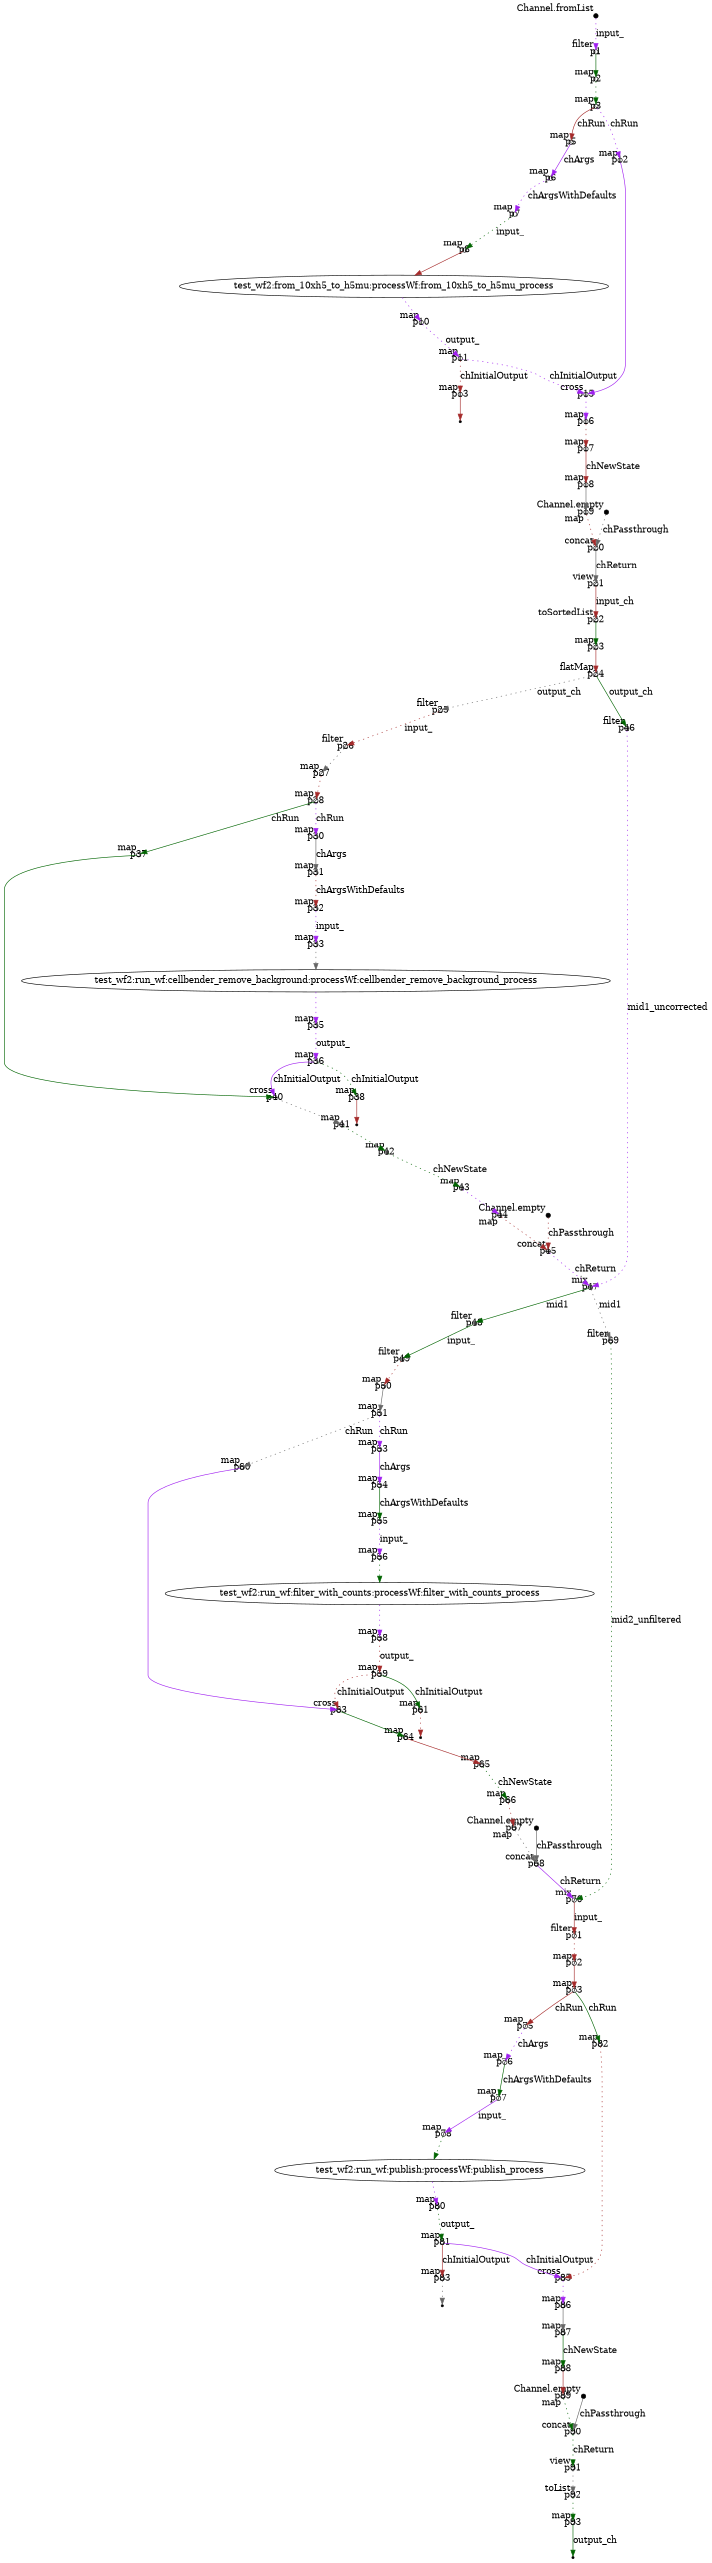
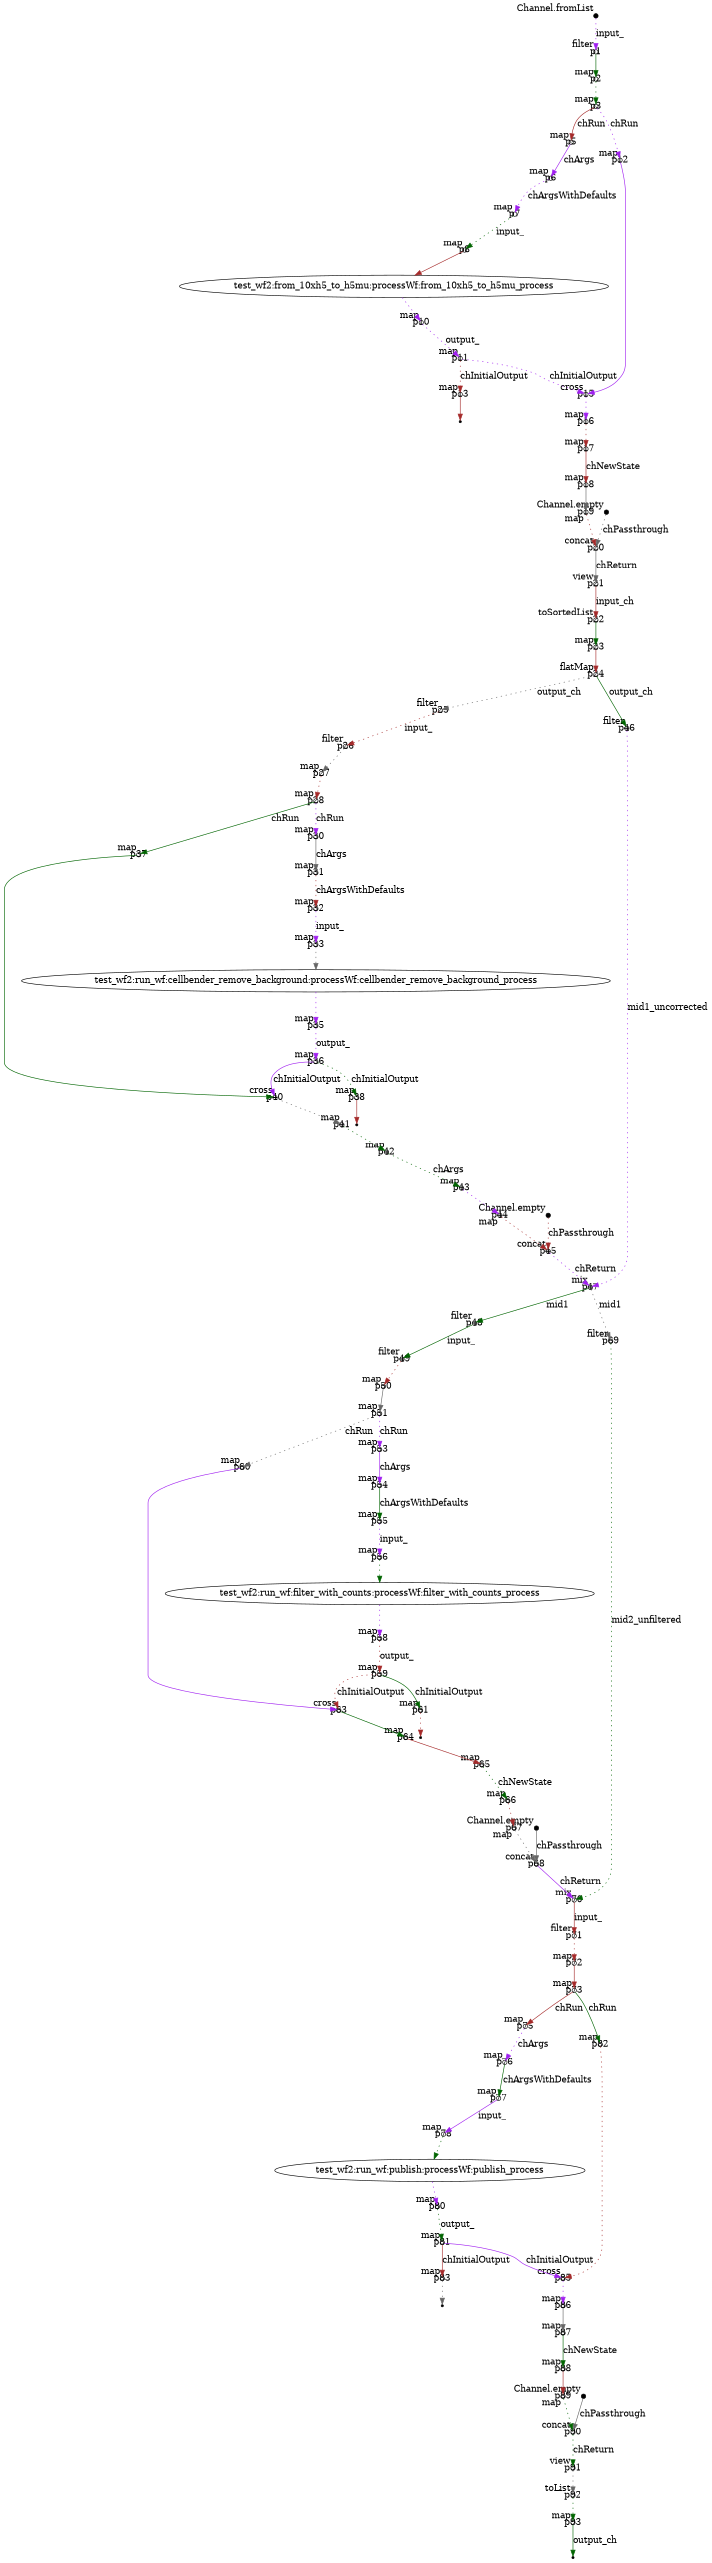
edge "p42 map" -> "p43 map": label "chNewState" -> "chArgs"
